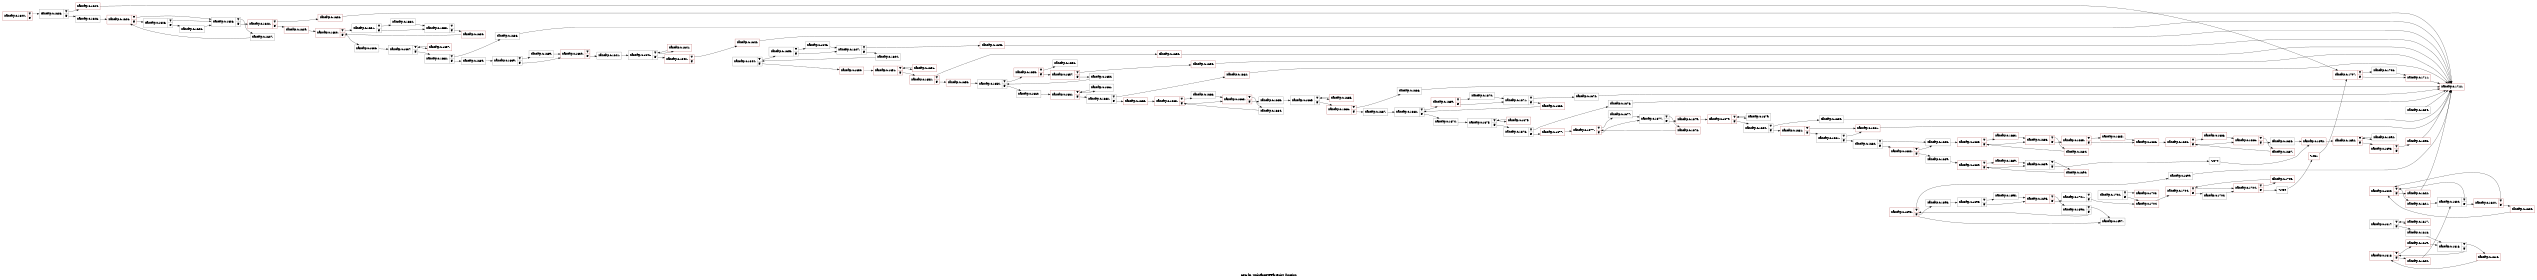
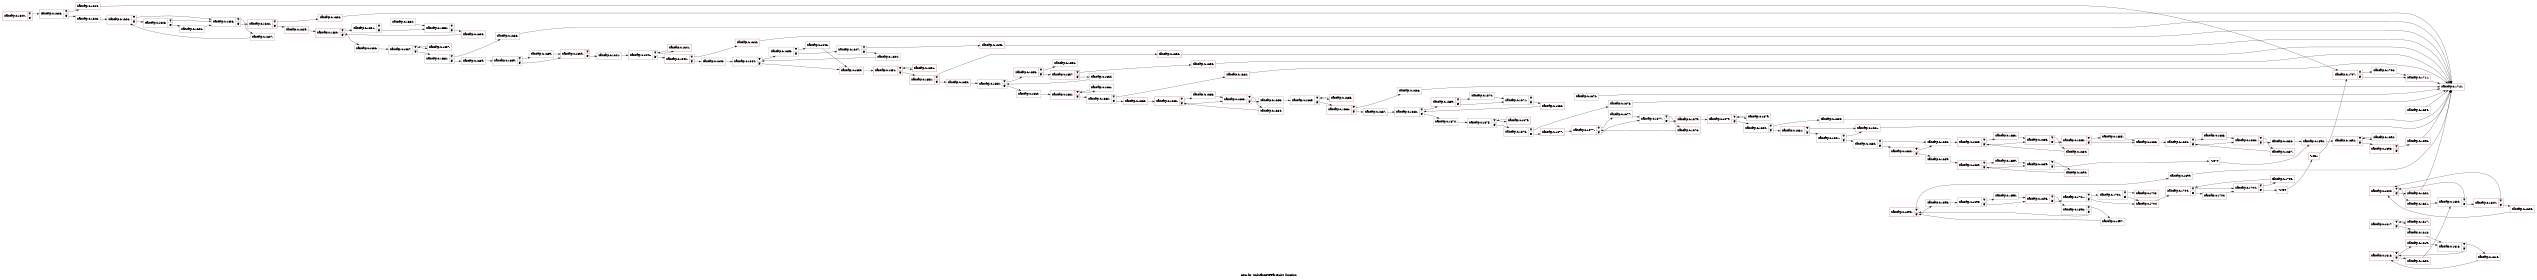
edge "nanoftp.c:1631:" -> "nanoftp.c:1632:": removed
edge "nanoftp.c:1646:" -> "nanoftp.c:1647:": now "nanoftp.c:1646:" -> "nanoftp.c:1650:"
node "nanoftp.c:1643:": added
edge "nanoftp.c:1671:" -> "nanoftp.c:1672:": removed
edge "nanoftp.c:1701:" -> "nanoftp.c:1702:": added
edge "nanoftp.c:1698:" -> "nanoftp.c:1697:": reversed
